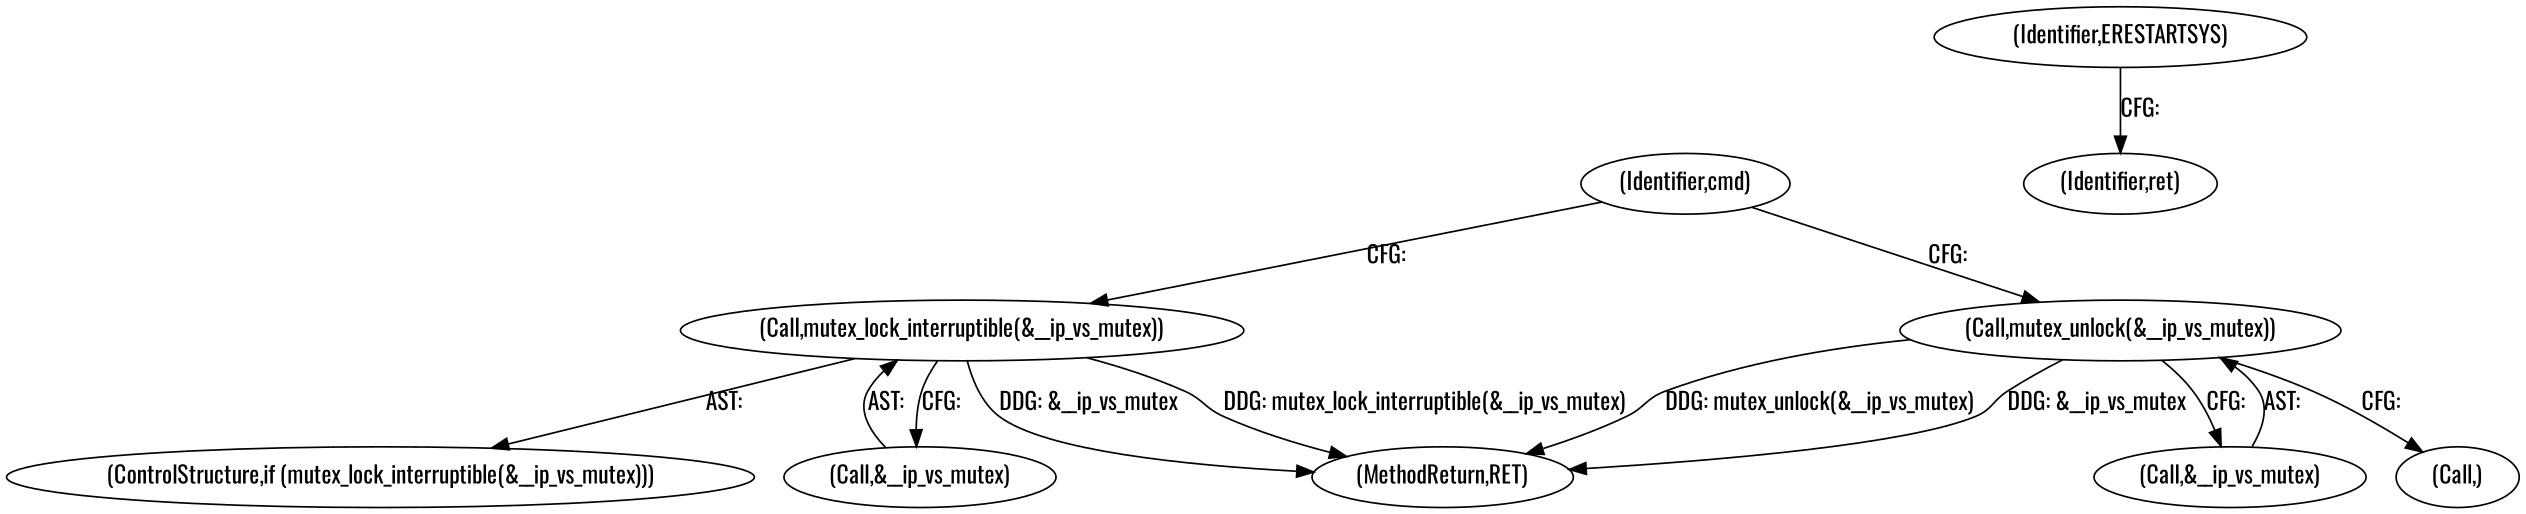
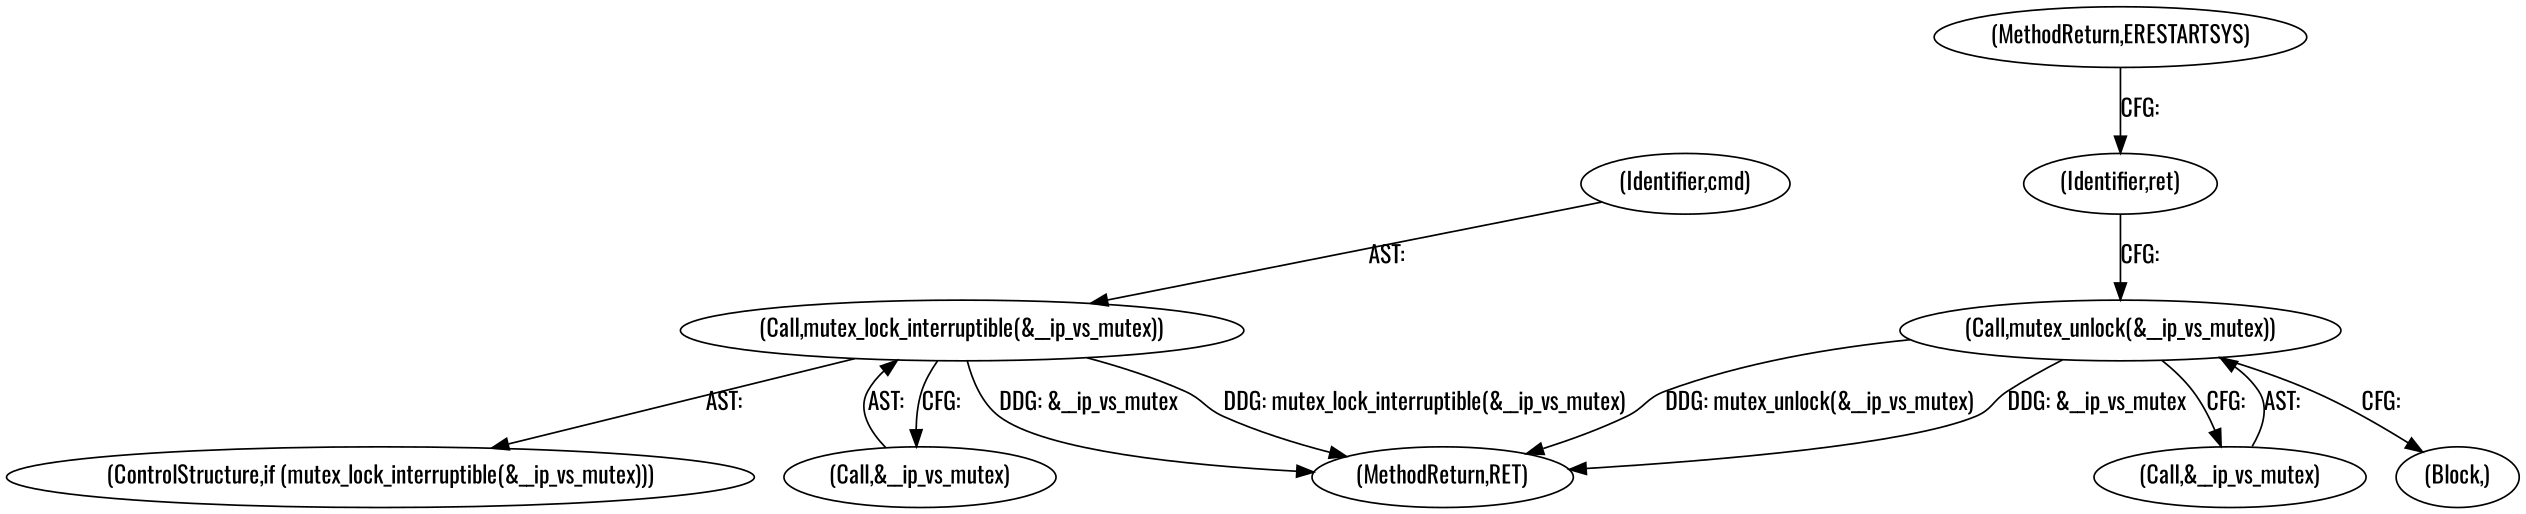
node "(Identifier,ERESTARTSYS)": label "(Identifier,ERESTARTSYS)" -> "(MethodReturn,ERESTARTSYS)"
edge "(Identifier,cmd)" -> "(Call,mutex_unlock(&__ip_vs_mutex))": now "(Identifier,ret)" -> "(Call,mutex_unlock(&__ip_vs_mutex))"
edge "(Identifier,cmd)" -> "(Call,mutex_lock_interruptible(&__ip_vs_mutex))": label "CFG: " -> "AST: "
node "(Call,)": label "(Call,)" -> "(Block,)"
